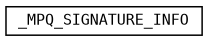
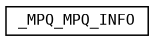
node "_MPQ_SIGNATURE_INFO": label "_MPQ_SIGNATURE_INFO" -> "_MPQ_MPQ_INFO"
